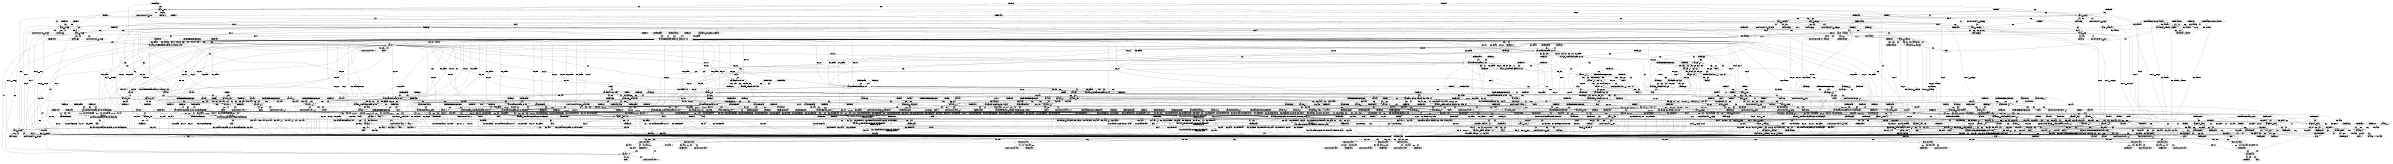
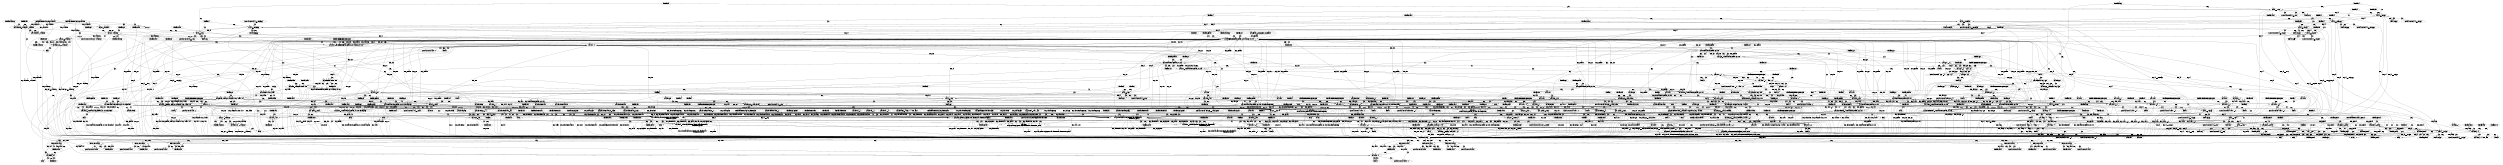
edge "(Call,pos_ != pos_end)" -> "(Call,pos_end = start + size)": reversed
